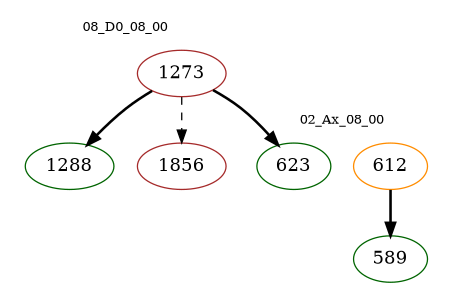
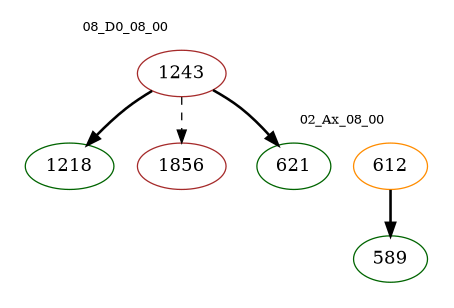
node "1273": label "1273" -> "1243"
node "1288": label "1288" -> "1218"
node "623": label "623" -> "621"
